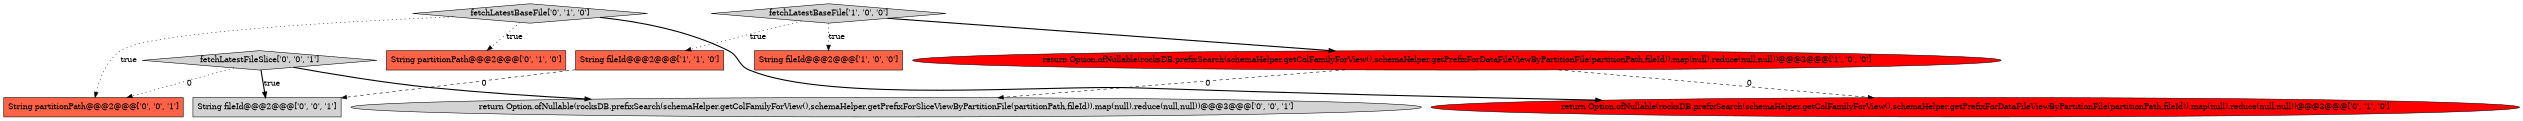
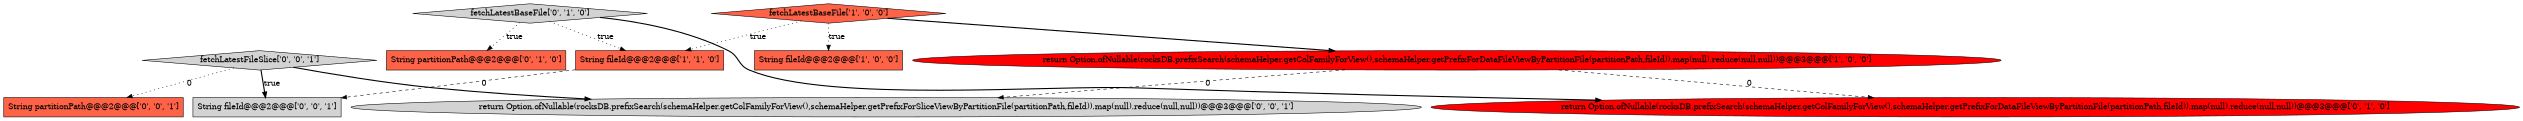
node "fetchLatestBaseFile['1', '0', '0']": fillcolor lightgray -> tomato
edge "fetchLatestBaseFile['0', '1', '0']" -> "String partitionPath@@@2@@@['0', '0', '1']": now "fetchLatestBaseFile['0', '1', '0']" -> "String fileId@@@2@@@['1', '1', '0']"
